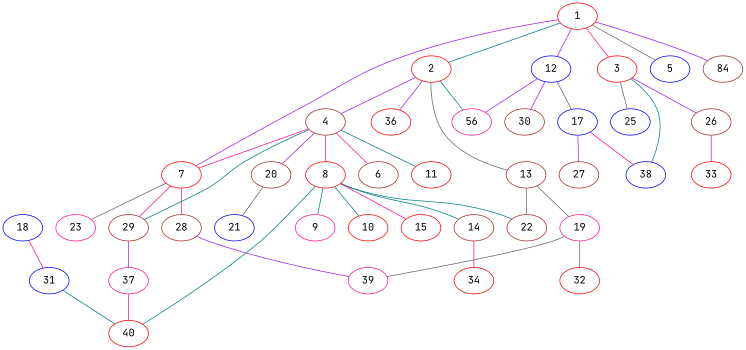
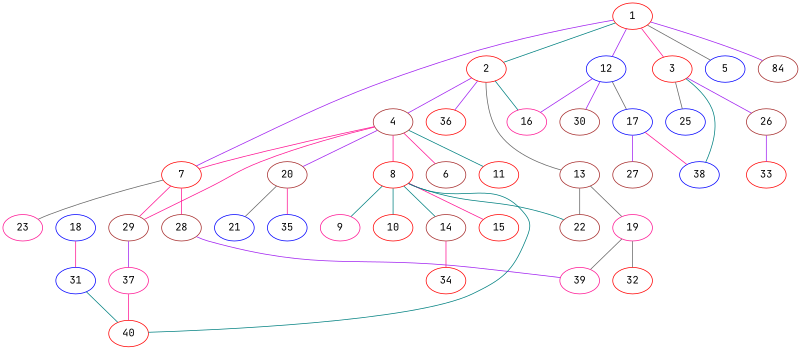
node "56": label "56" -> "16"
edge "4" -- "29": color teal -> deeppink
node "35": added
